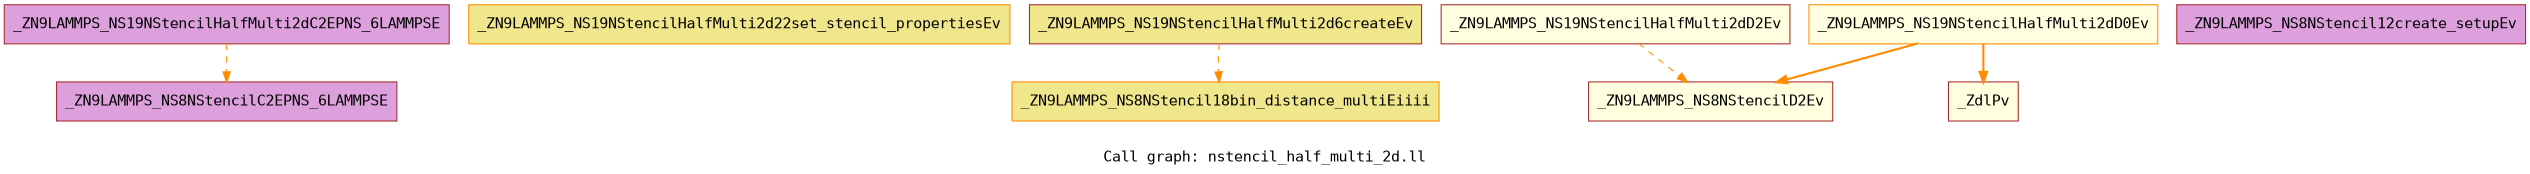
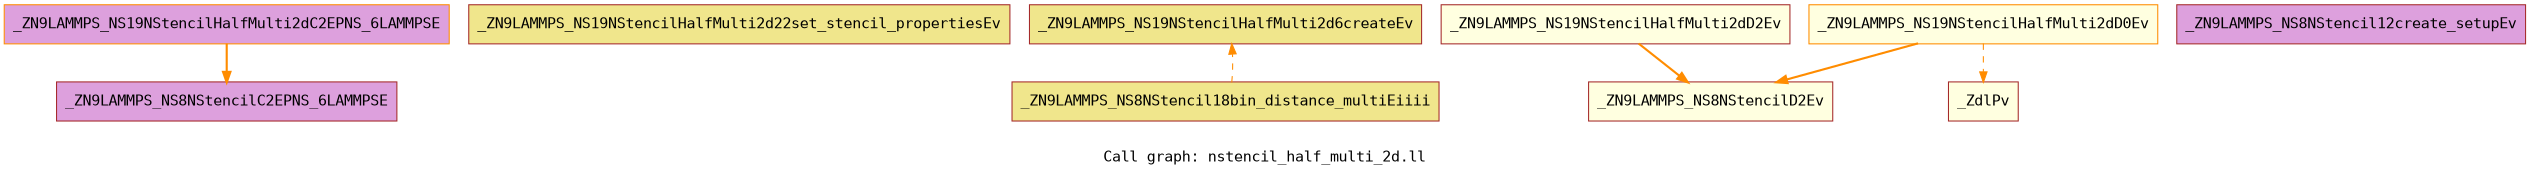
node "_ZN9LAMMPS_NS19NStencilHalfMulti2dC2EPNS_6LAMMPSE": color brown -> darkorange
node "_ZN9LAMMPS_NS19NStencilHalfMulti2d22set_stencil_propertiesEv": color darkorange -> brown
edge "_ZN9LAMMPS_NS19NStencilHalfMulti2dC2EPNS_6LAMMPSE" -> "_ZN9LAMMPS_NS8NStencilC2EPNS_6LAMMPSE": style dashed -> bold
edge "_ZN9LAMMPS_NS19NStencilHalfMulti2d6createEv" -> "_ZN9LAMMPS_NS8NStencil18bin_distance_multiEiiii": reversed
edge "_ZN9LAMMPS_NS19NStencilHalfMulti2dD0Ev" -> "_ZdlPv": style bold -> dashed
edge "_ZN9LAMMPS_NS19NStencilHalfMulti2dD2Ev" -> "_ZN9LAMMPS_NS8NStencilD2Ev": style dashed -> bold
node "_ZN9LAMMPS_NS8NStencil18bin_distance_multiEiiii": color darkorange -> brown
